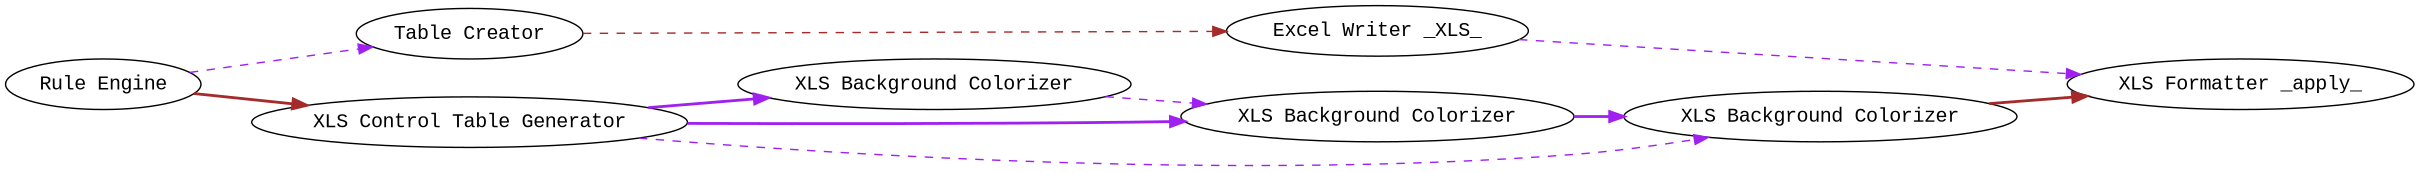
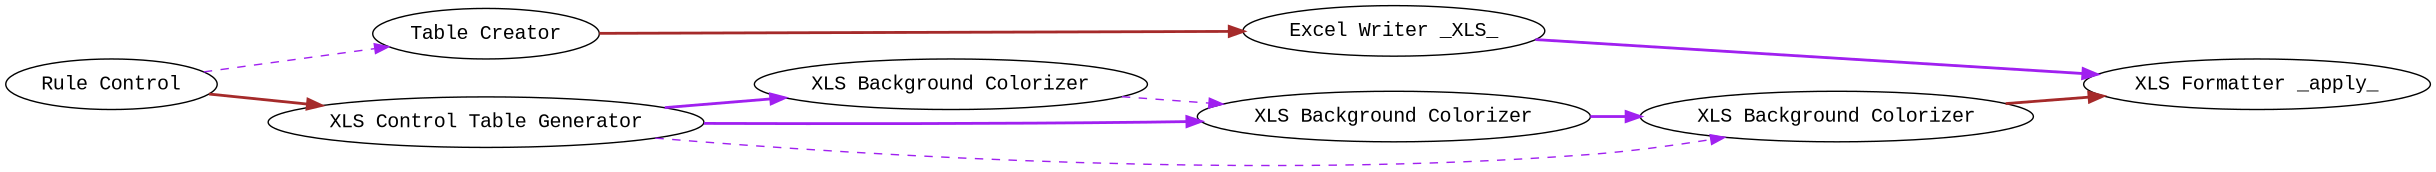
edge "Table Creator" -> "Excel Writer _XLS_": style dashed -> bold
edge "Excel Writer _XLS_" -> "XLS Formatter _apply_": style dashed -> bold
node "Rule Engine": label "Rule Engine" -> "Rule Control"
